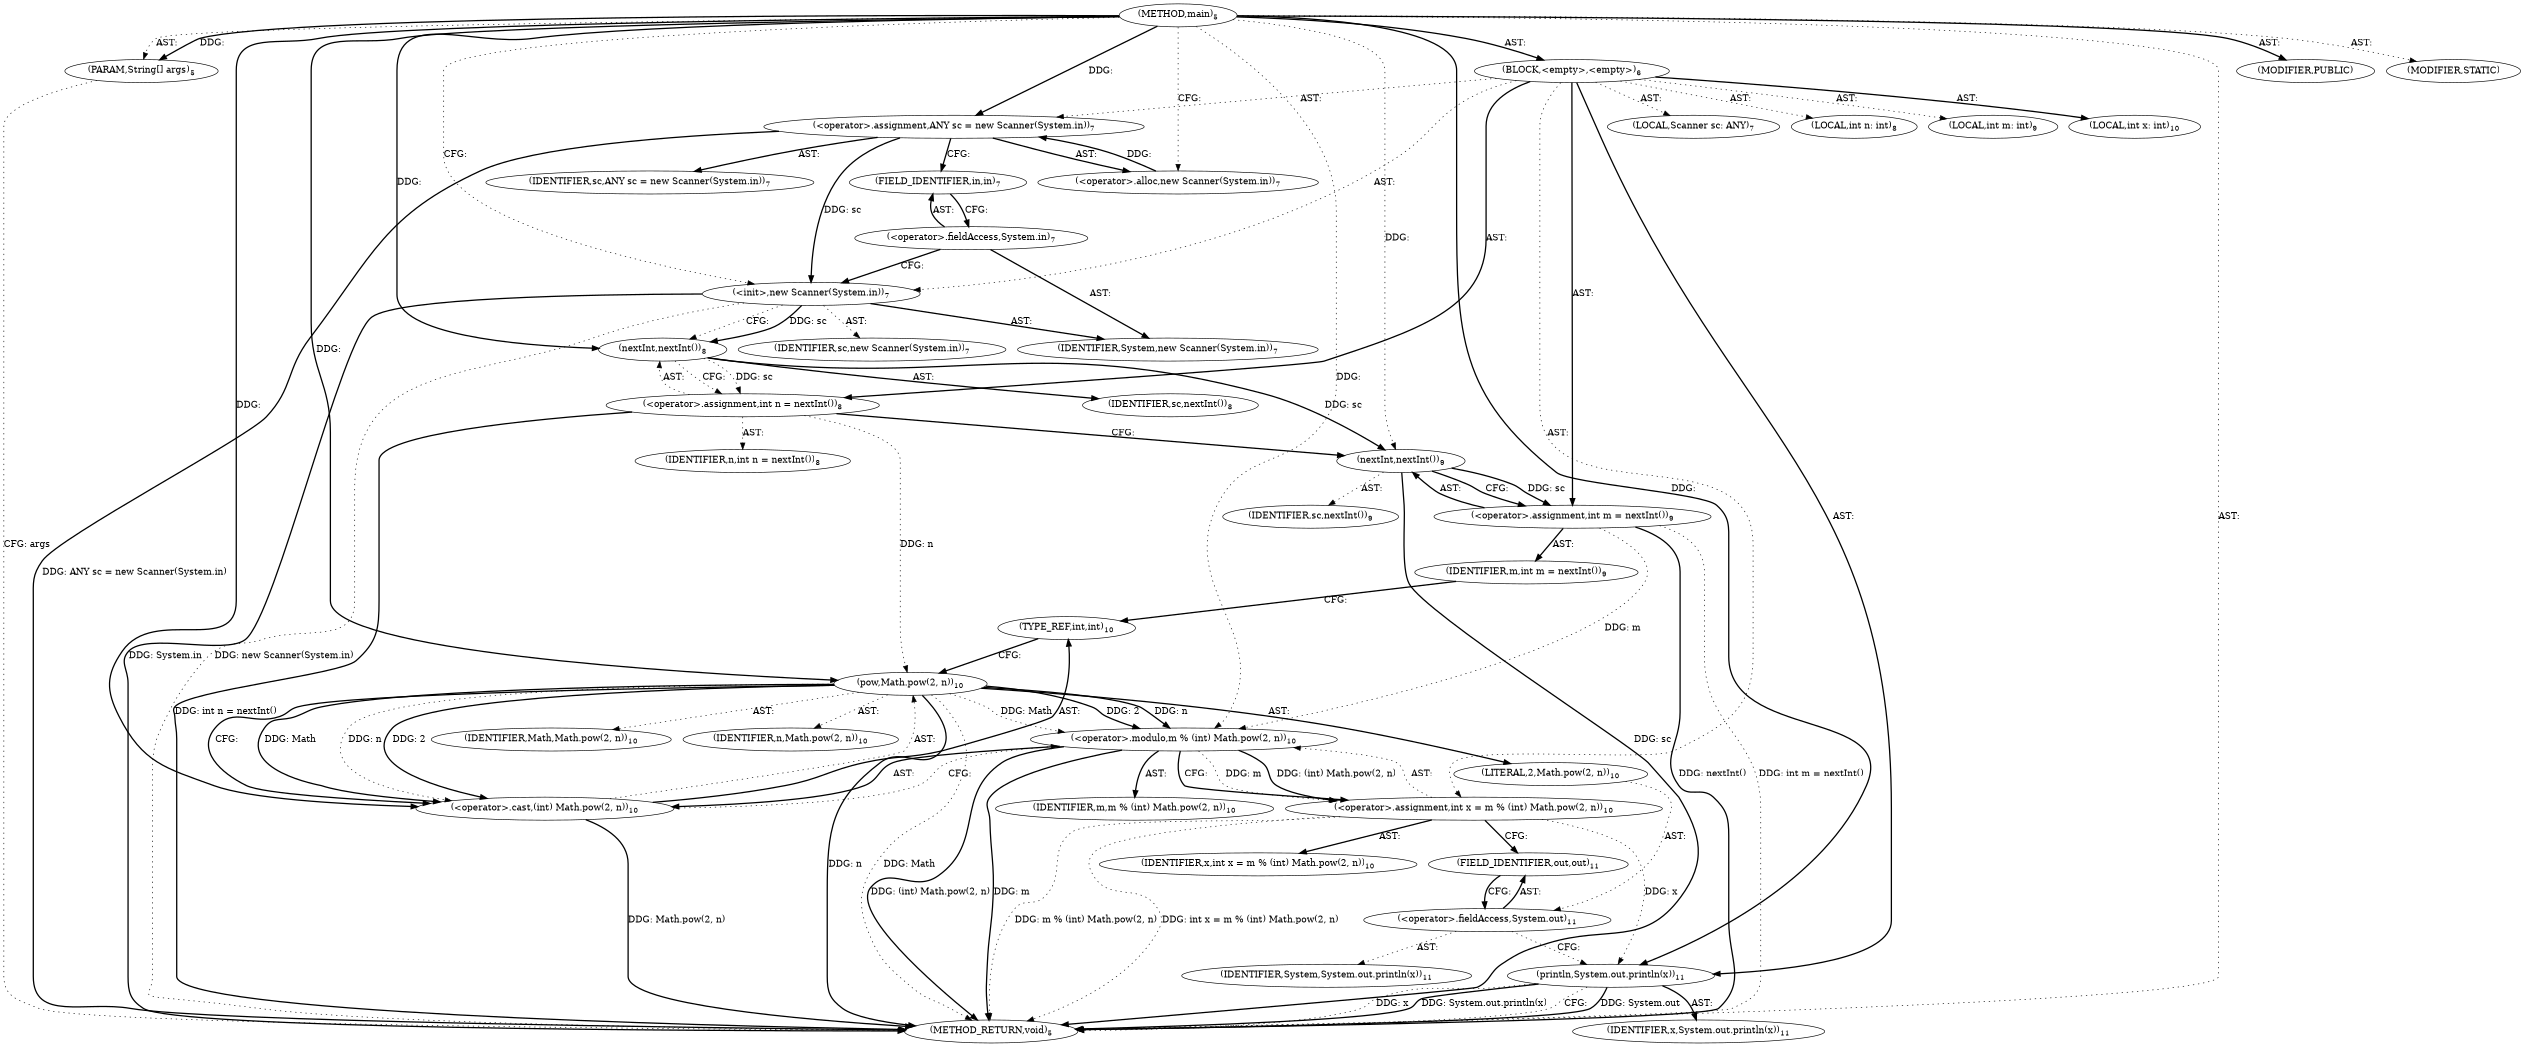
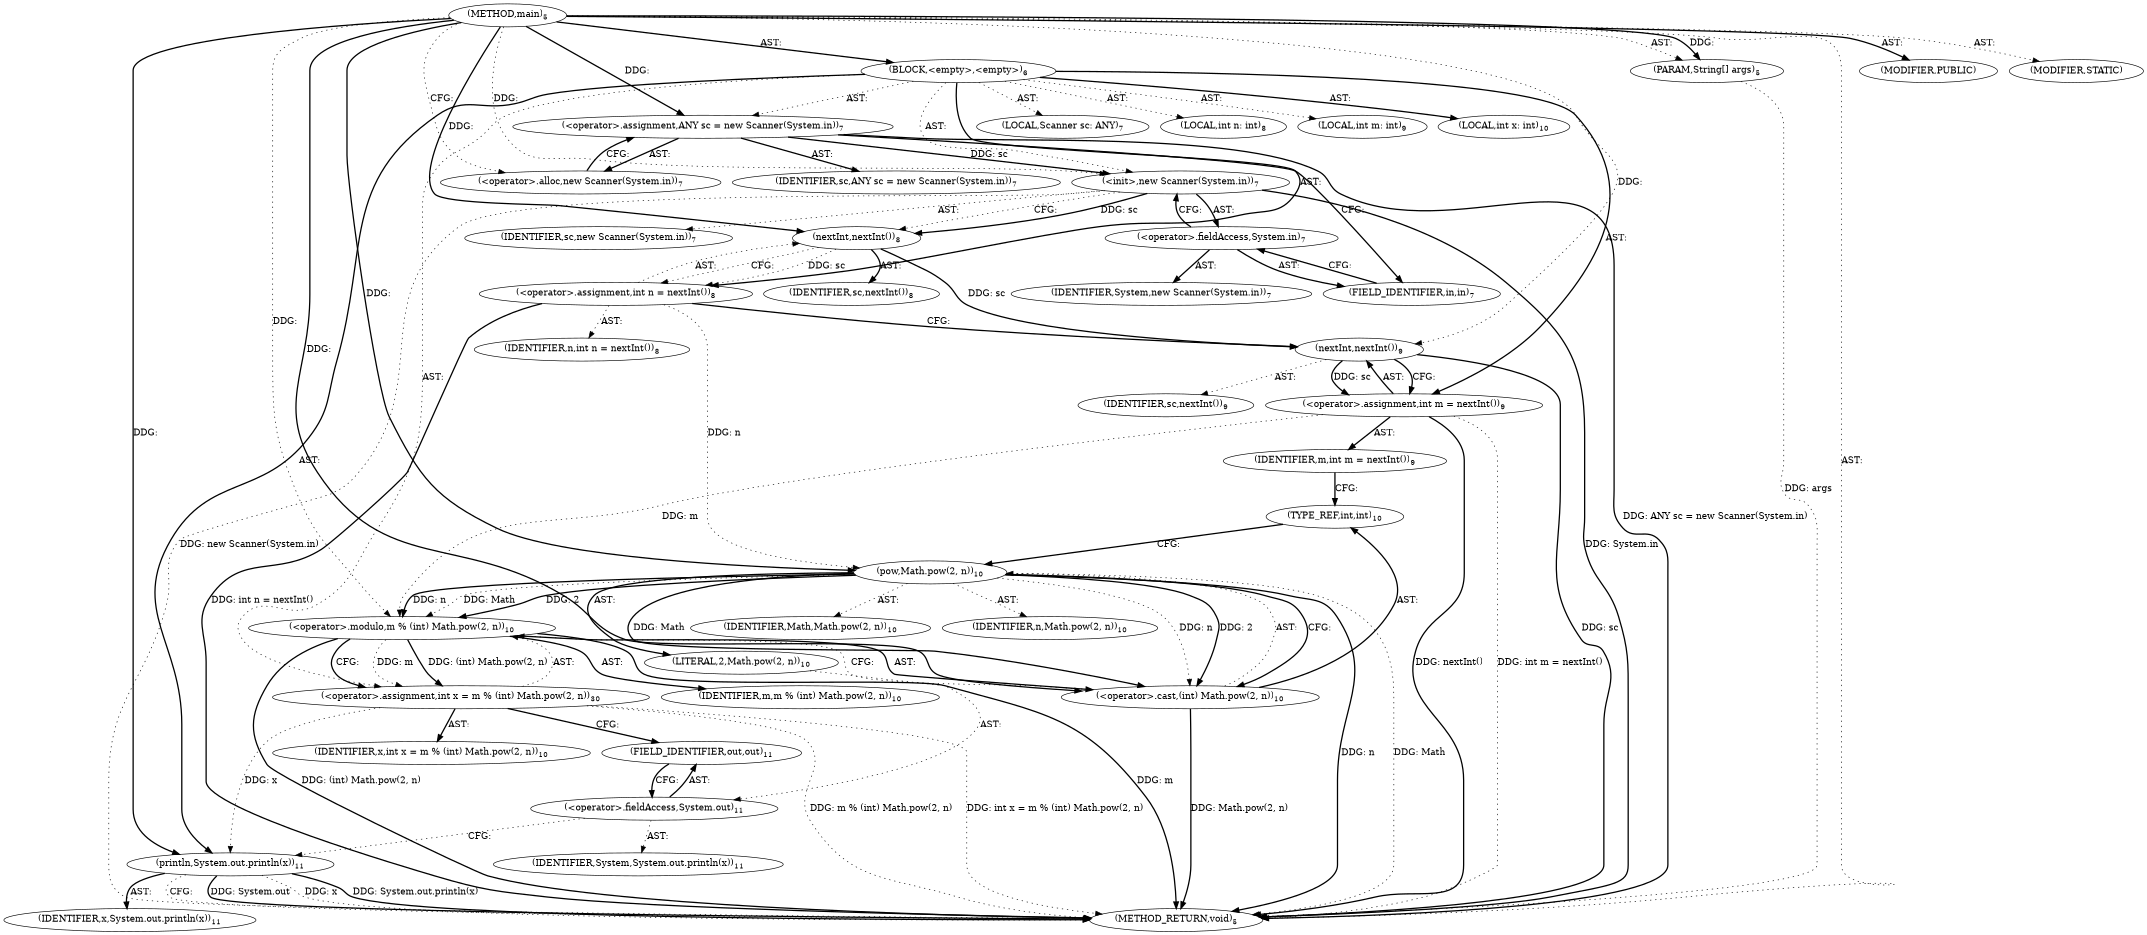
edge "(METHOD,main)" -> "(<init>,new Scanner(System.in))": label "CFG: " -> "DDG: "
edge "(<operator>.alloc,new Scanner(System.in))" -> "(<operator>.assignment,ANY sc = new Scanner(System.in))": label "DDG: " -> "CFG: "
edge "(<init>,new Scanner(System.in))" -> "(IDENTIFIER,System,new Scanner(System.in))": now "(<init>,new Scanner(System.in))" -> "(<operator>.fieldAccess,System.in)"
edge "(PARAM,String[] args)" -> "(METHOD_RETURN,void)": label "CFG: args" -> "DDG: args"
node "(<operator>.assignment,int x = m % (int) Math.pow(2, n))": text "10" -> "30"
